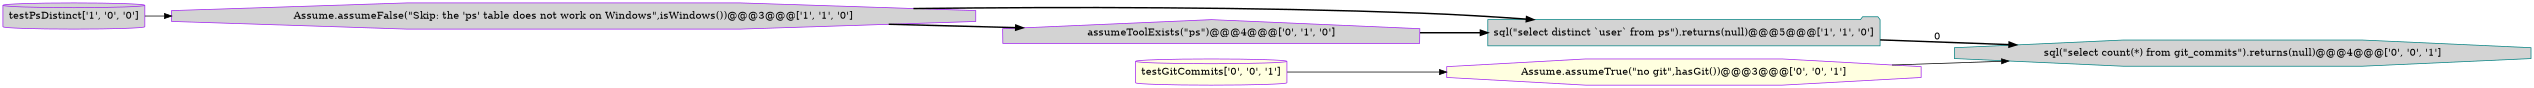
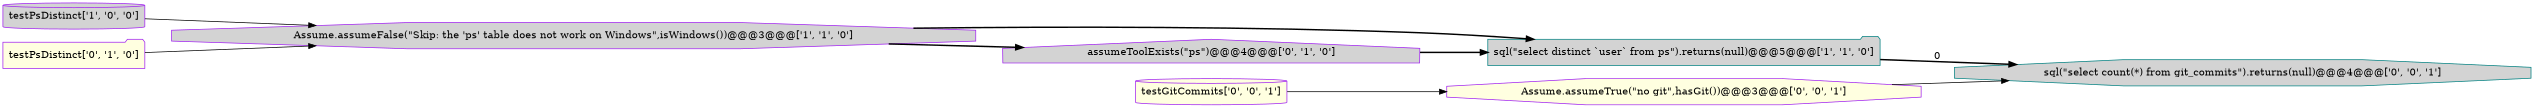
node "testPsDistinct['0', '1', '0']": added
